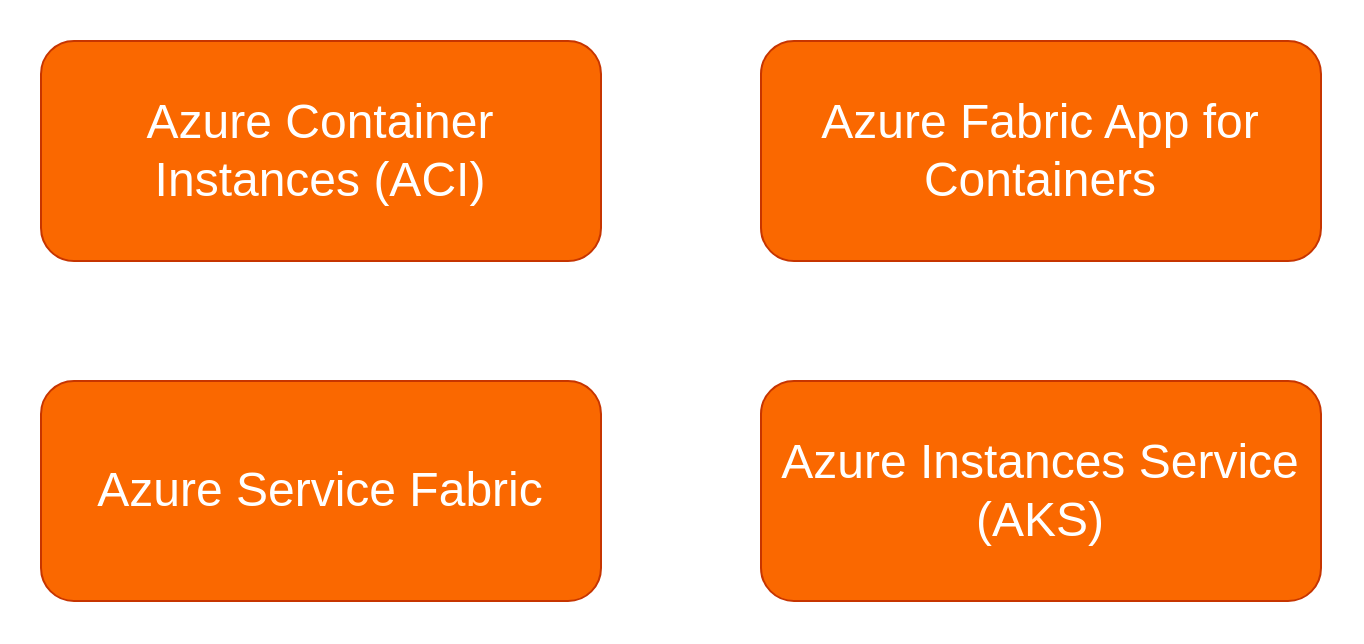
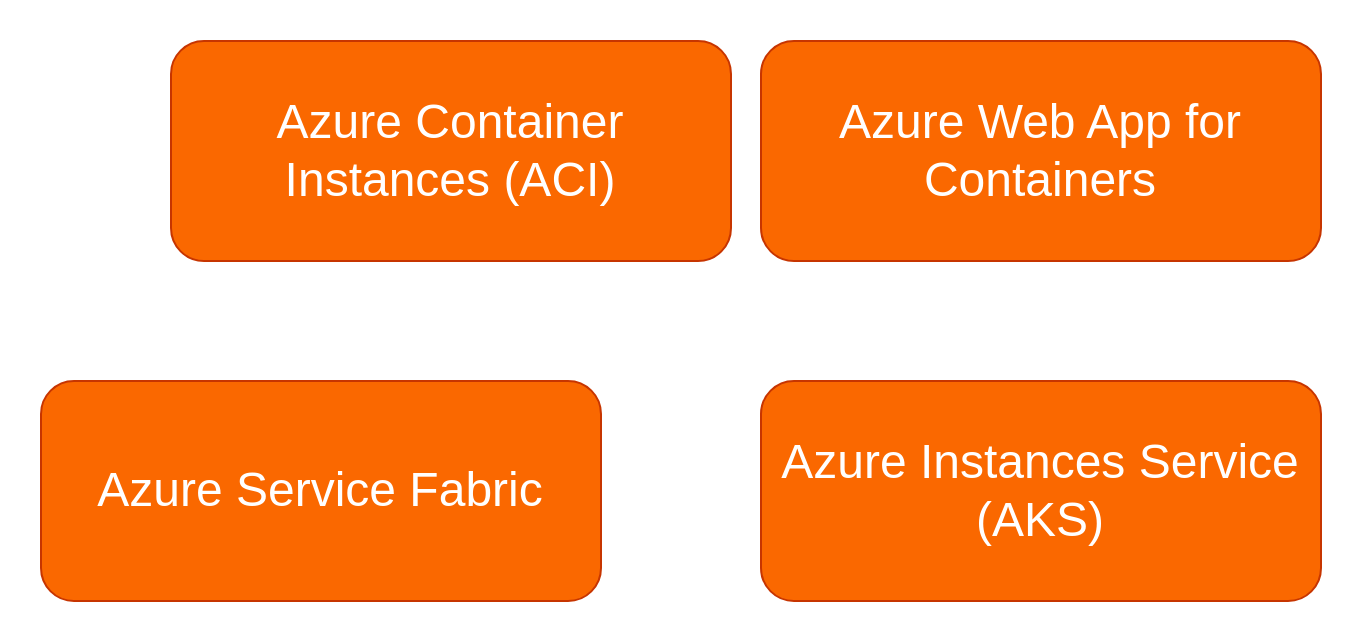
node "Azure Container Instances (ACI)": moved (321, 151) -> (451, 151)
node "Azure Fabric App for Containers": label "Azure Fabric App for Containers" -> "Azure Web App for Containers"
